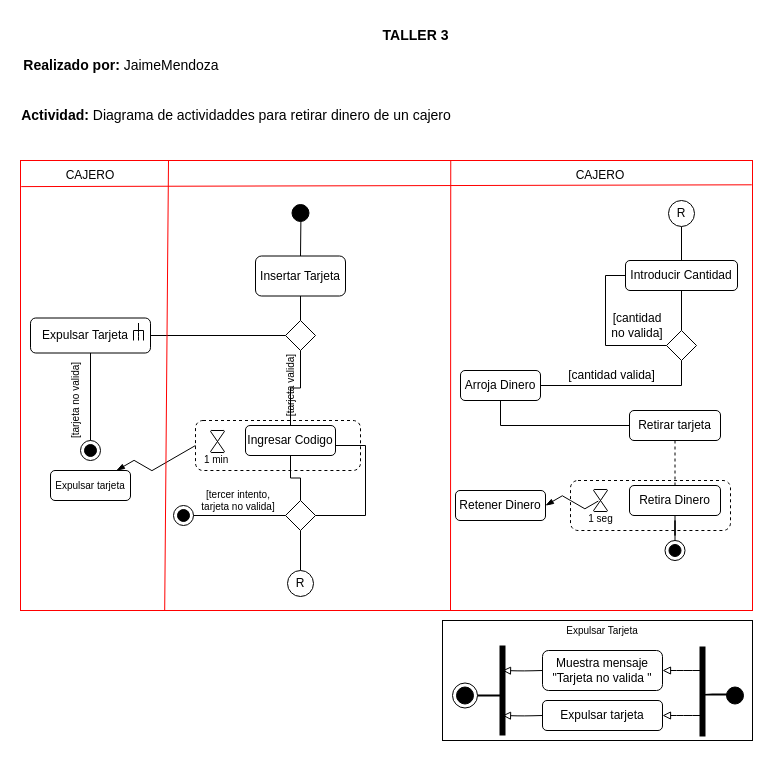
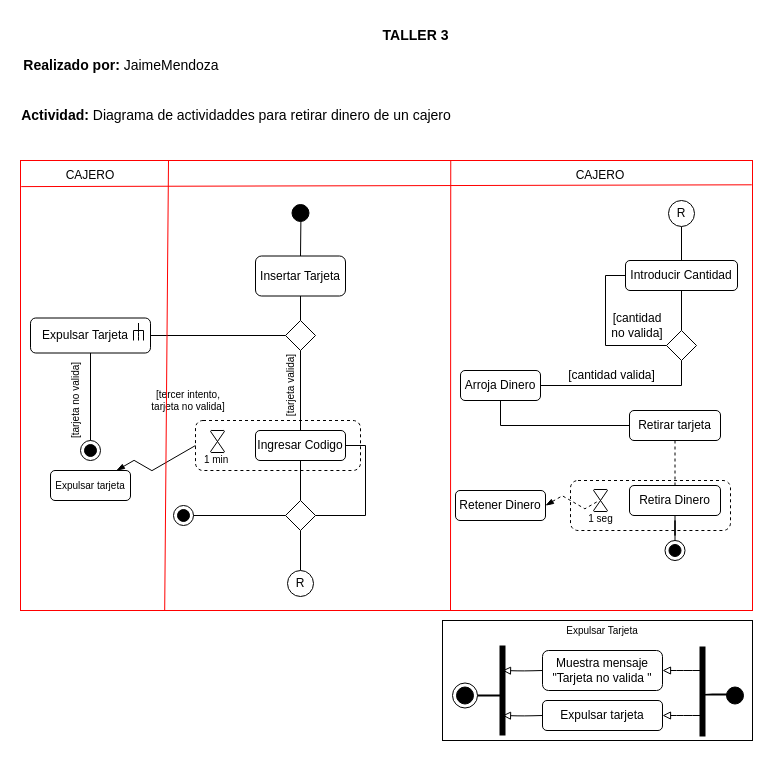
node "Ingresar Codigo": moved (291, 441) -> (301, 446)
node "[tercer intento, tarjeta no valida]": moved (239, 501) -> (189, 401)
edge "1 seg" -> "Retener Dinero": style solid -> dashed
